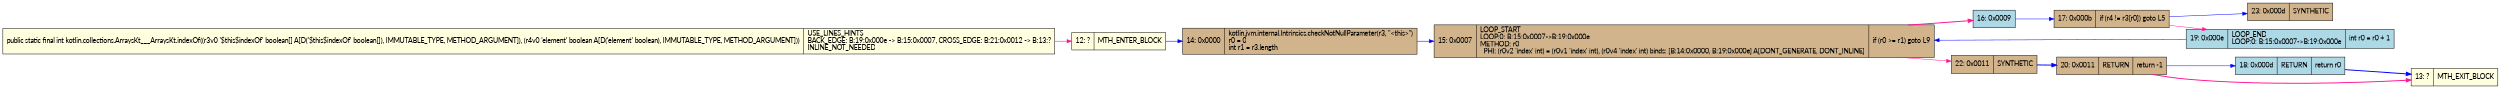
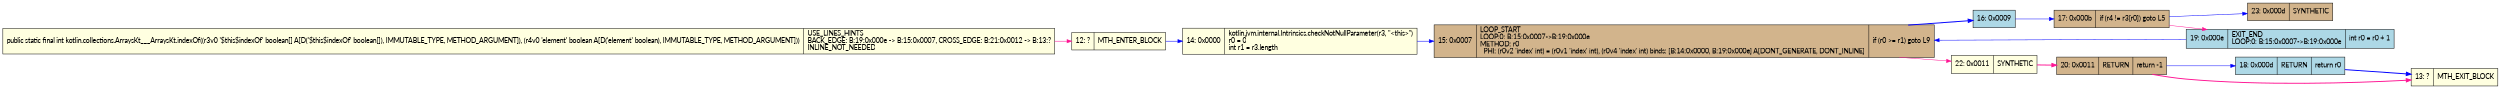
edge "15: 0x0007" -> "16: 0x0009": color deeppink -> blue
node "19: 0x000e": text "LOOP_END" -> "EXIT_END"
node "14: 0x0000": fillcolor tan -> lightyellow
node "22: 0x0011": fillcolor tan -> lightyellow
edge "22: 0x0011" -> "20: 0x0011": color blue -> deeppink
